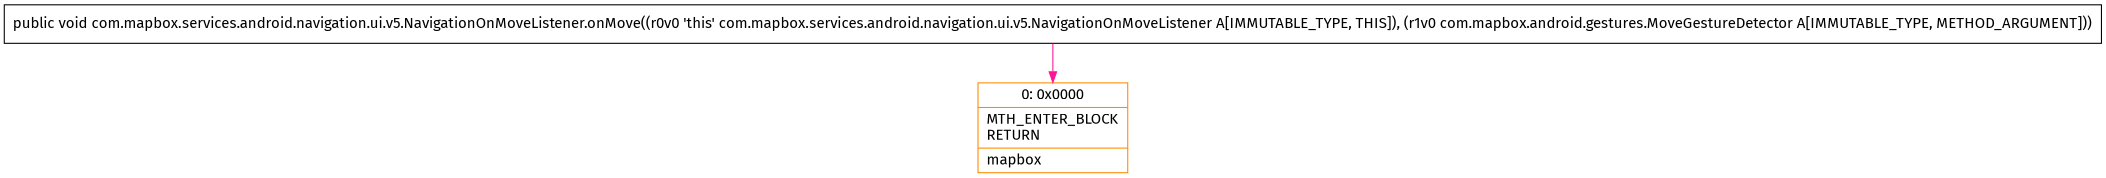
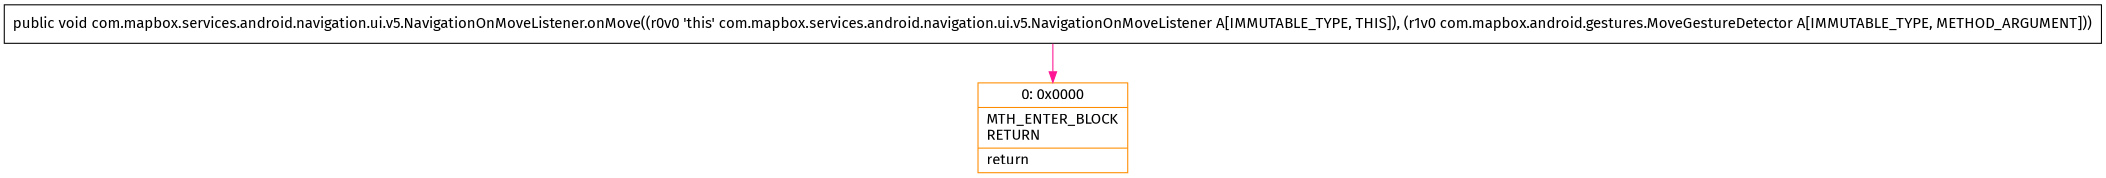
node "0: 0x0000": text "mapbox" -> "return"
